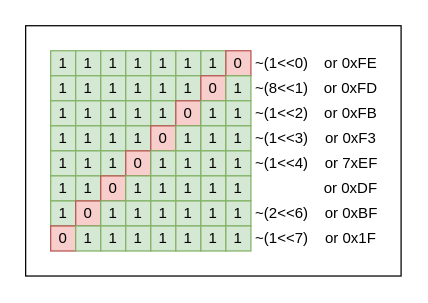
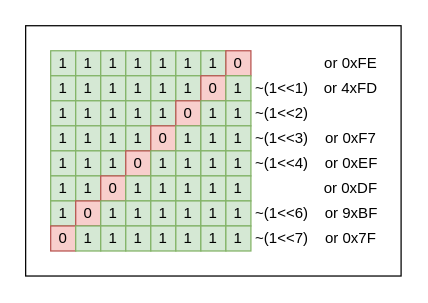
node "~(1<<0)": removed
node "~(8<<1)": label "~(8<<1)" -> "~(1<<1)"
node "or 0xFD": label "or 0xFD" -> "or 4xFD"
node "or 0xFB": removed
node "or 0xF3": label "or 0xF3" -> "or 0xF7"
node "or 7xEF": label "or 7xEF" -> "or 0xEF"
node "~(2<<6)": label "~(2<<6)" -> "~(1<<6)"
node "or 0xBF": label "or 0xBF" -> "or 9xBF"
node "or 0x1F": label "or 0x1F" -> "or 0x7F"
